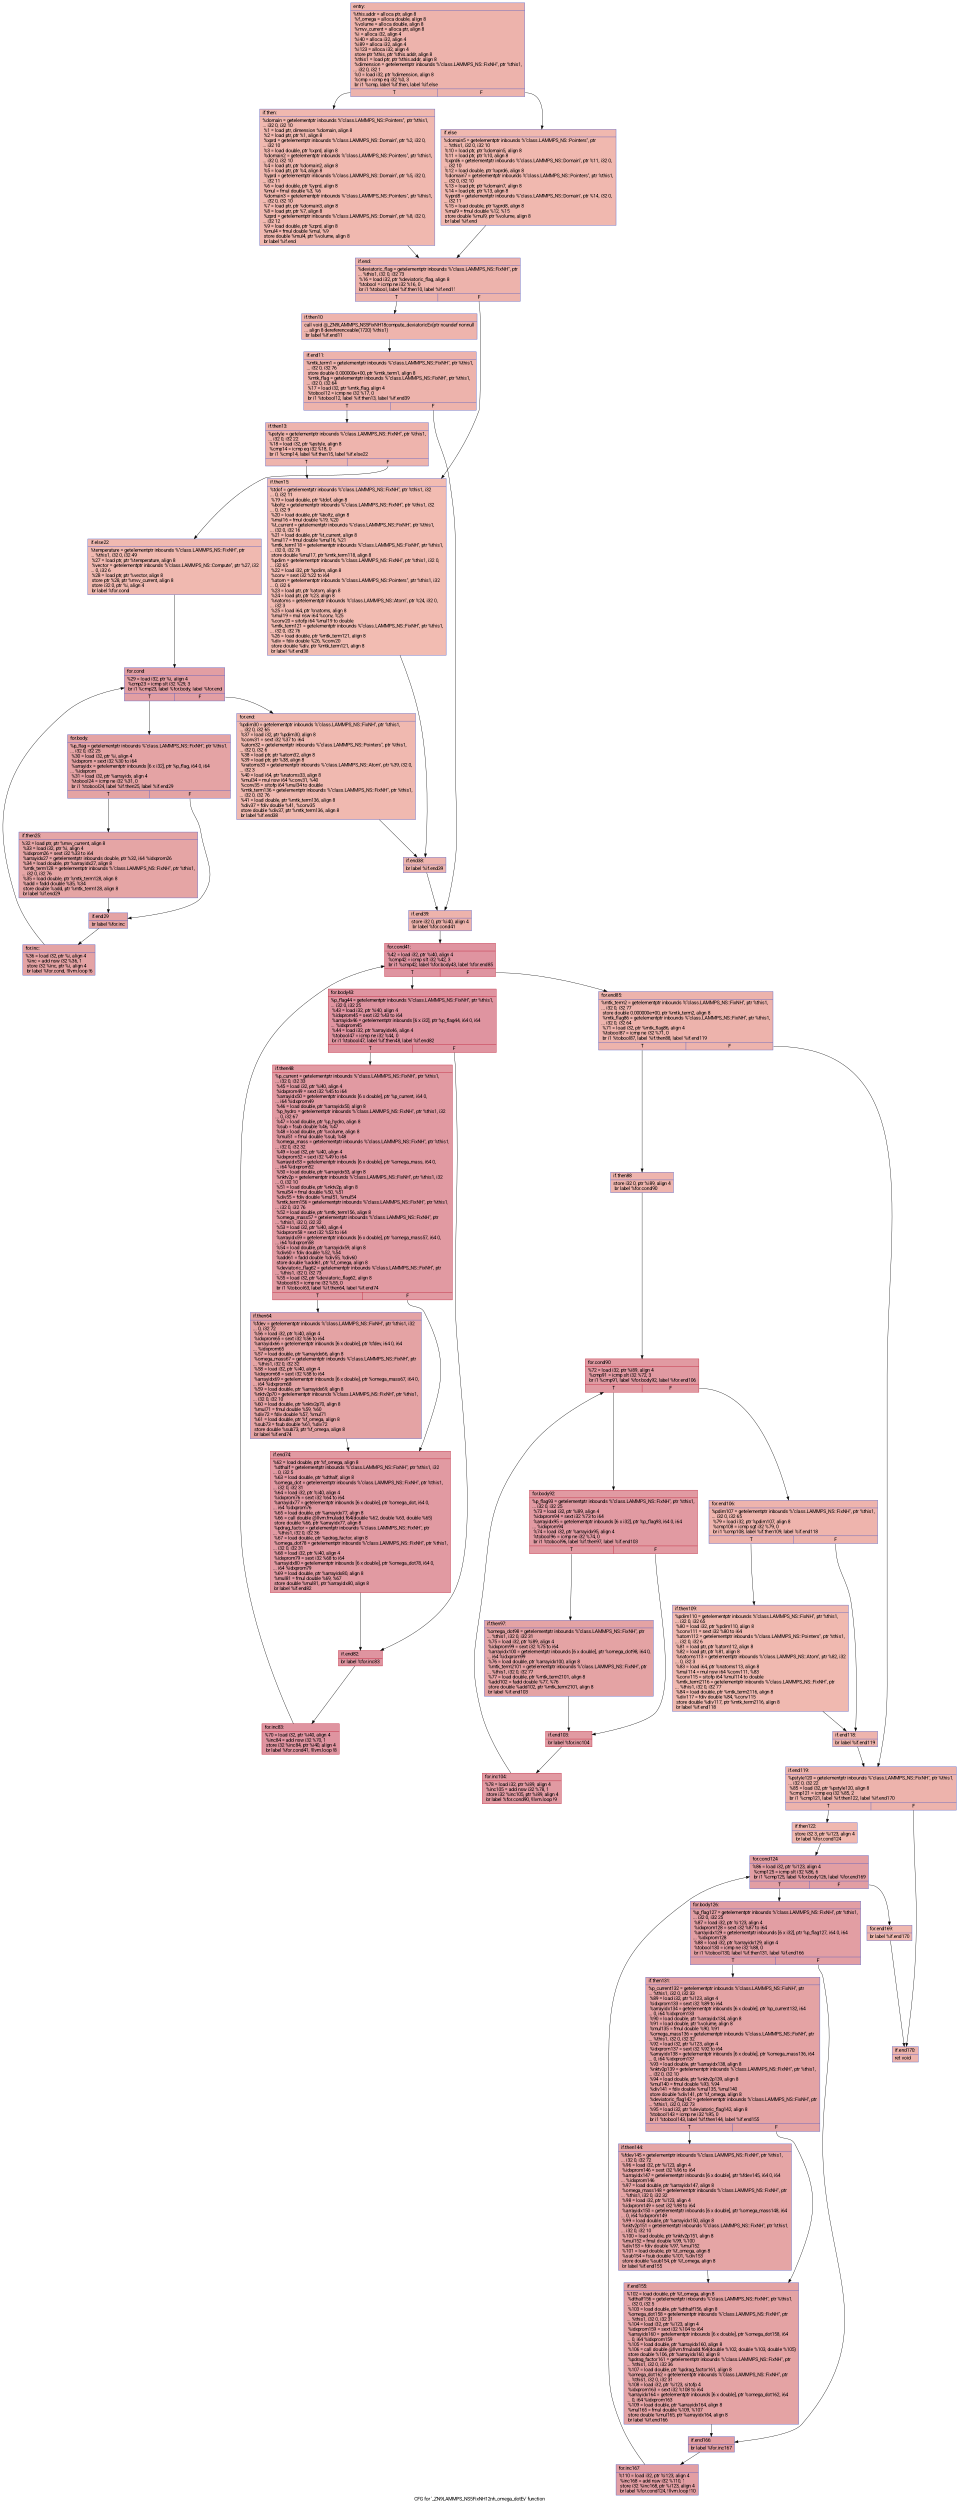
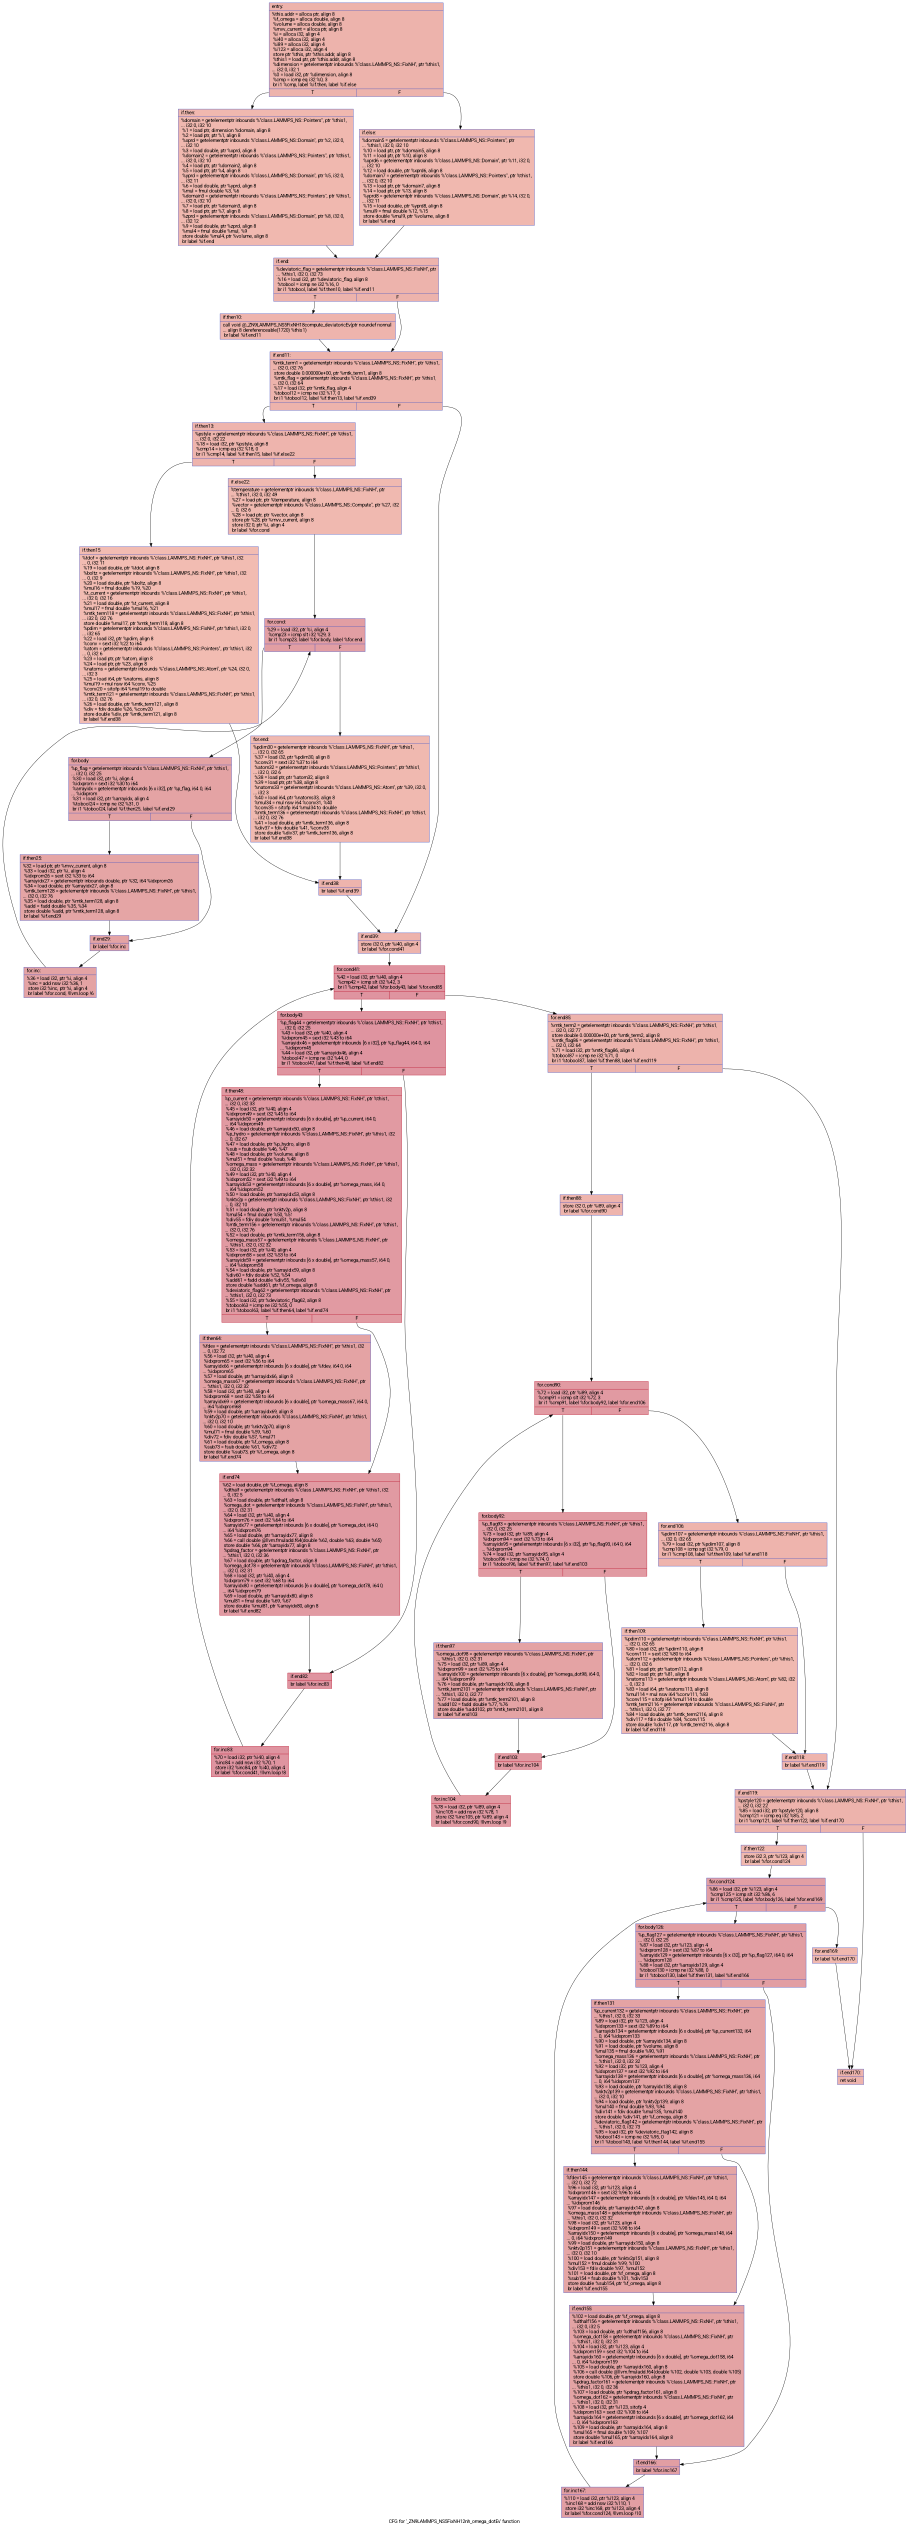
edge "if.end:" -> "if.then15:": now "if.end:" -> "if.end11:"
